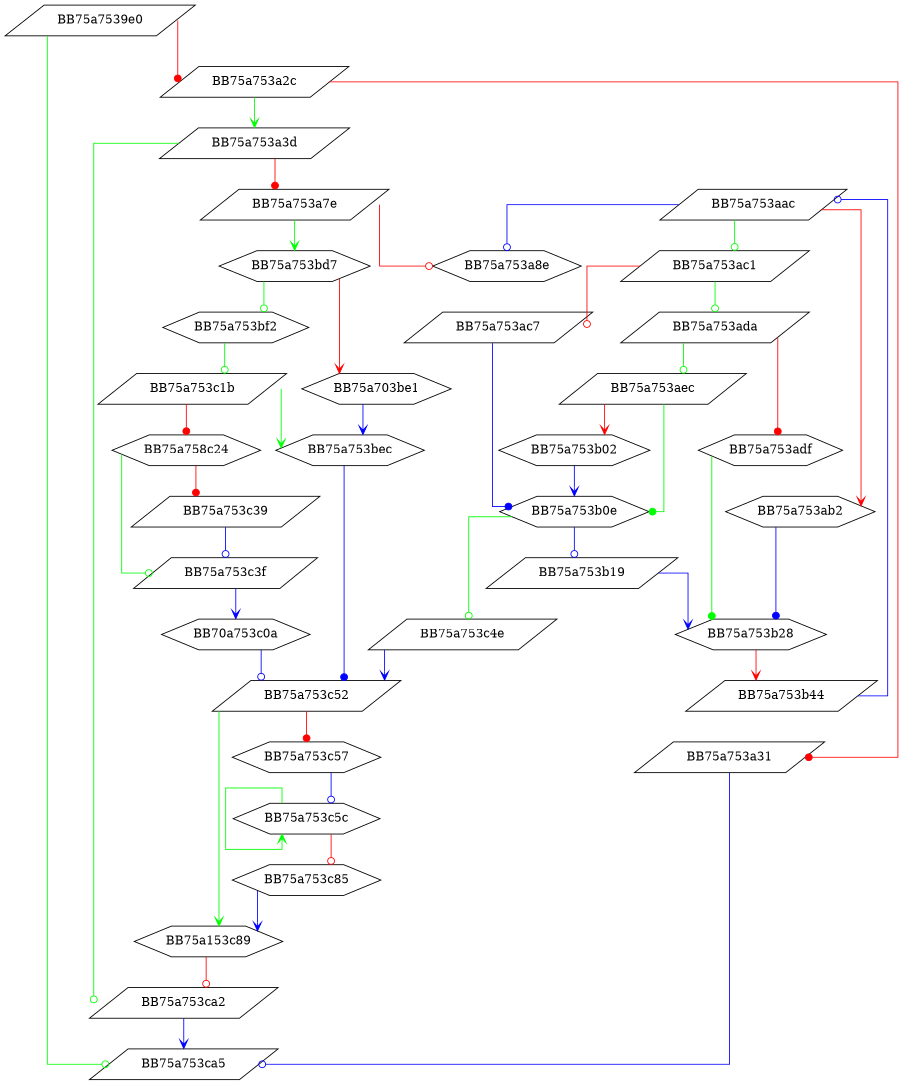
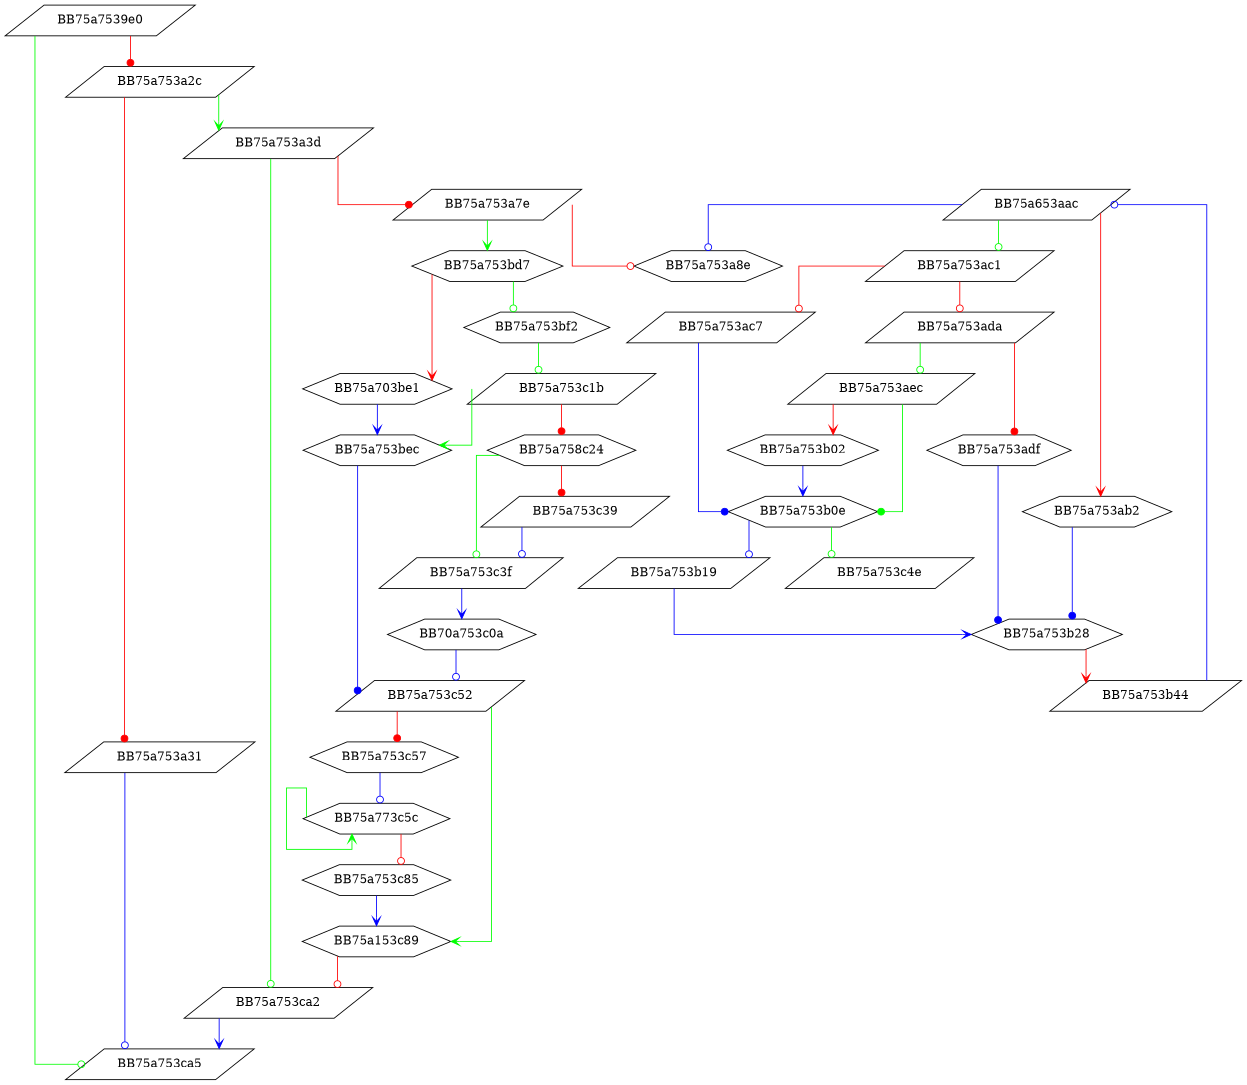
node "BB75a753aac": label "BB75a753aac" -> "BB75a653aac"
edge "BB75a753ac1" -> "BB75a753ada": color green -> red
edge "BB75a753adf" -> "BB75a753b28": color green -> blue
edge "BB75a753c4e" -> "BB75a753c52": removed
node "BB75a753c5c": label "BB75a753c5c" -> "BB75a773c5c"
